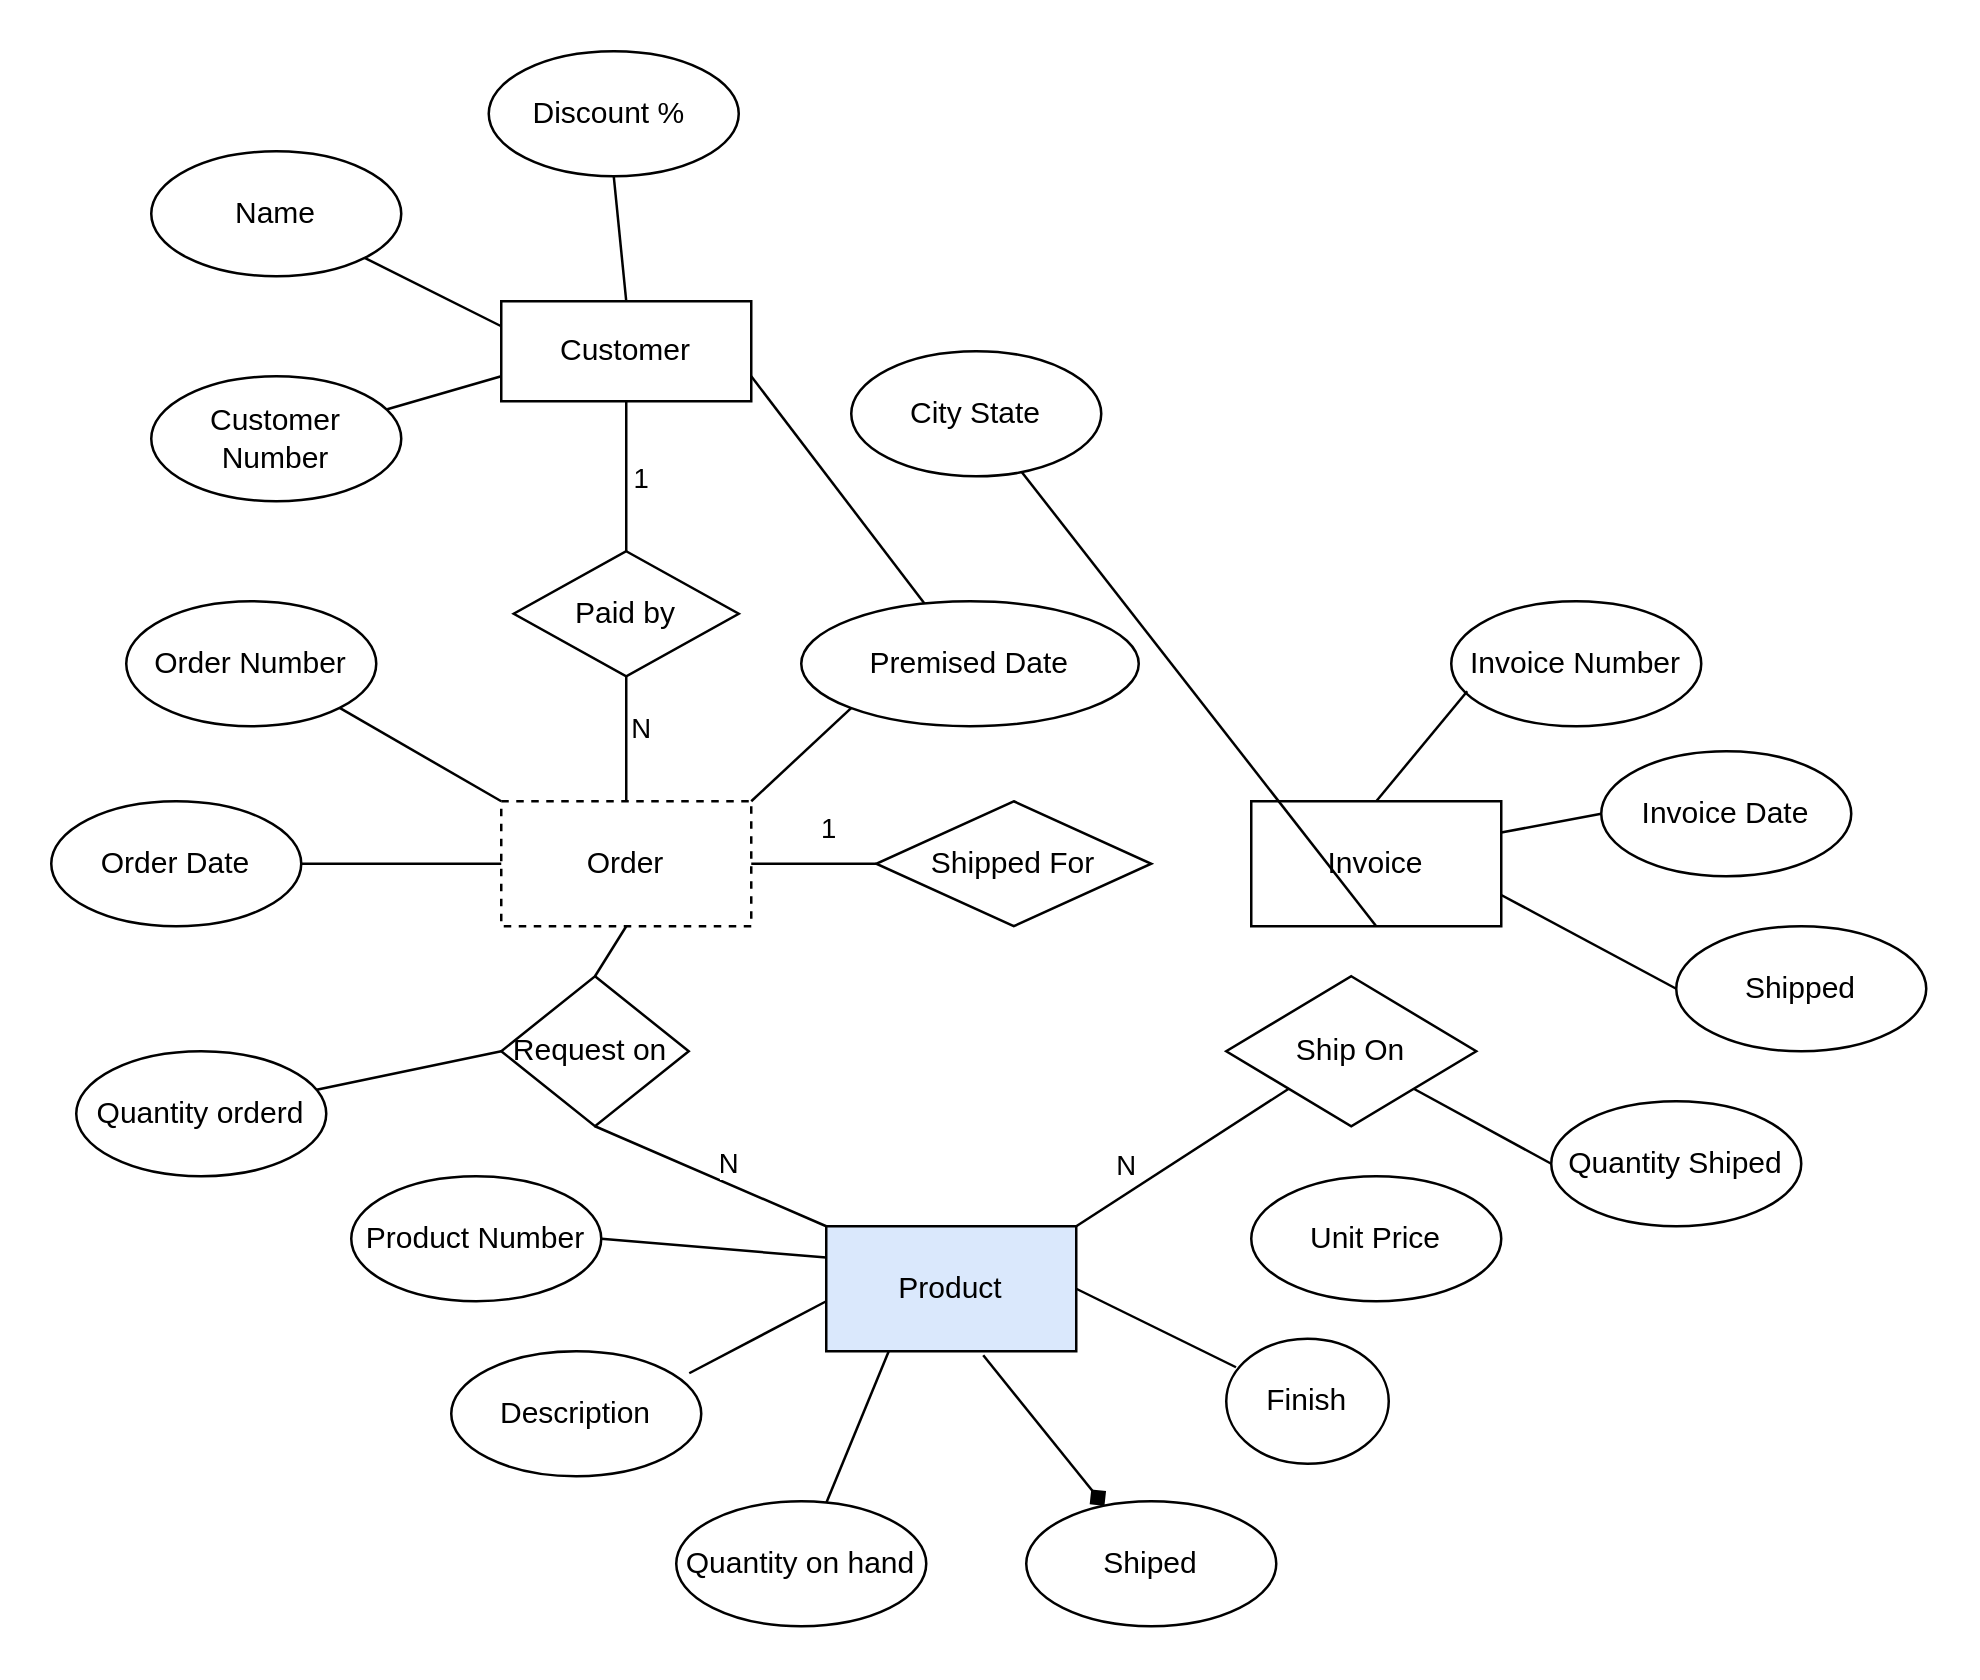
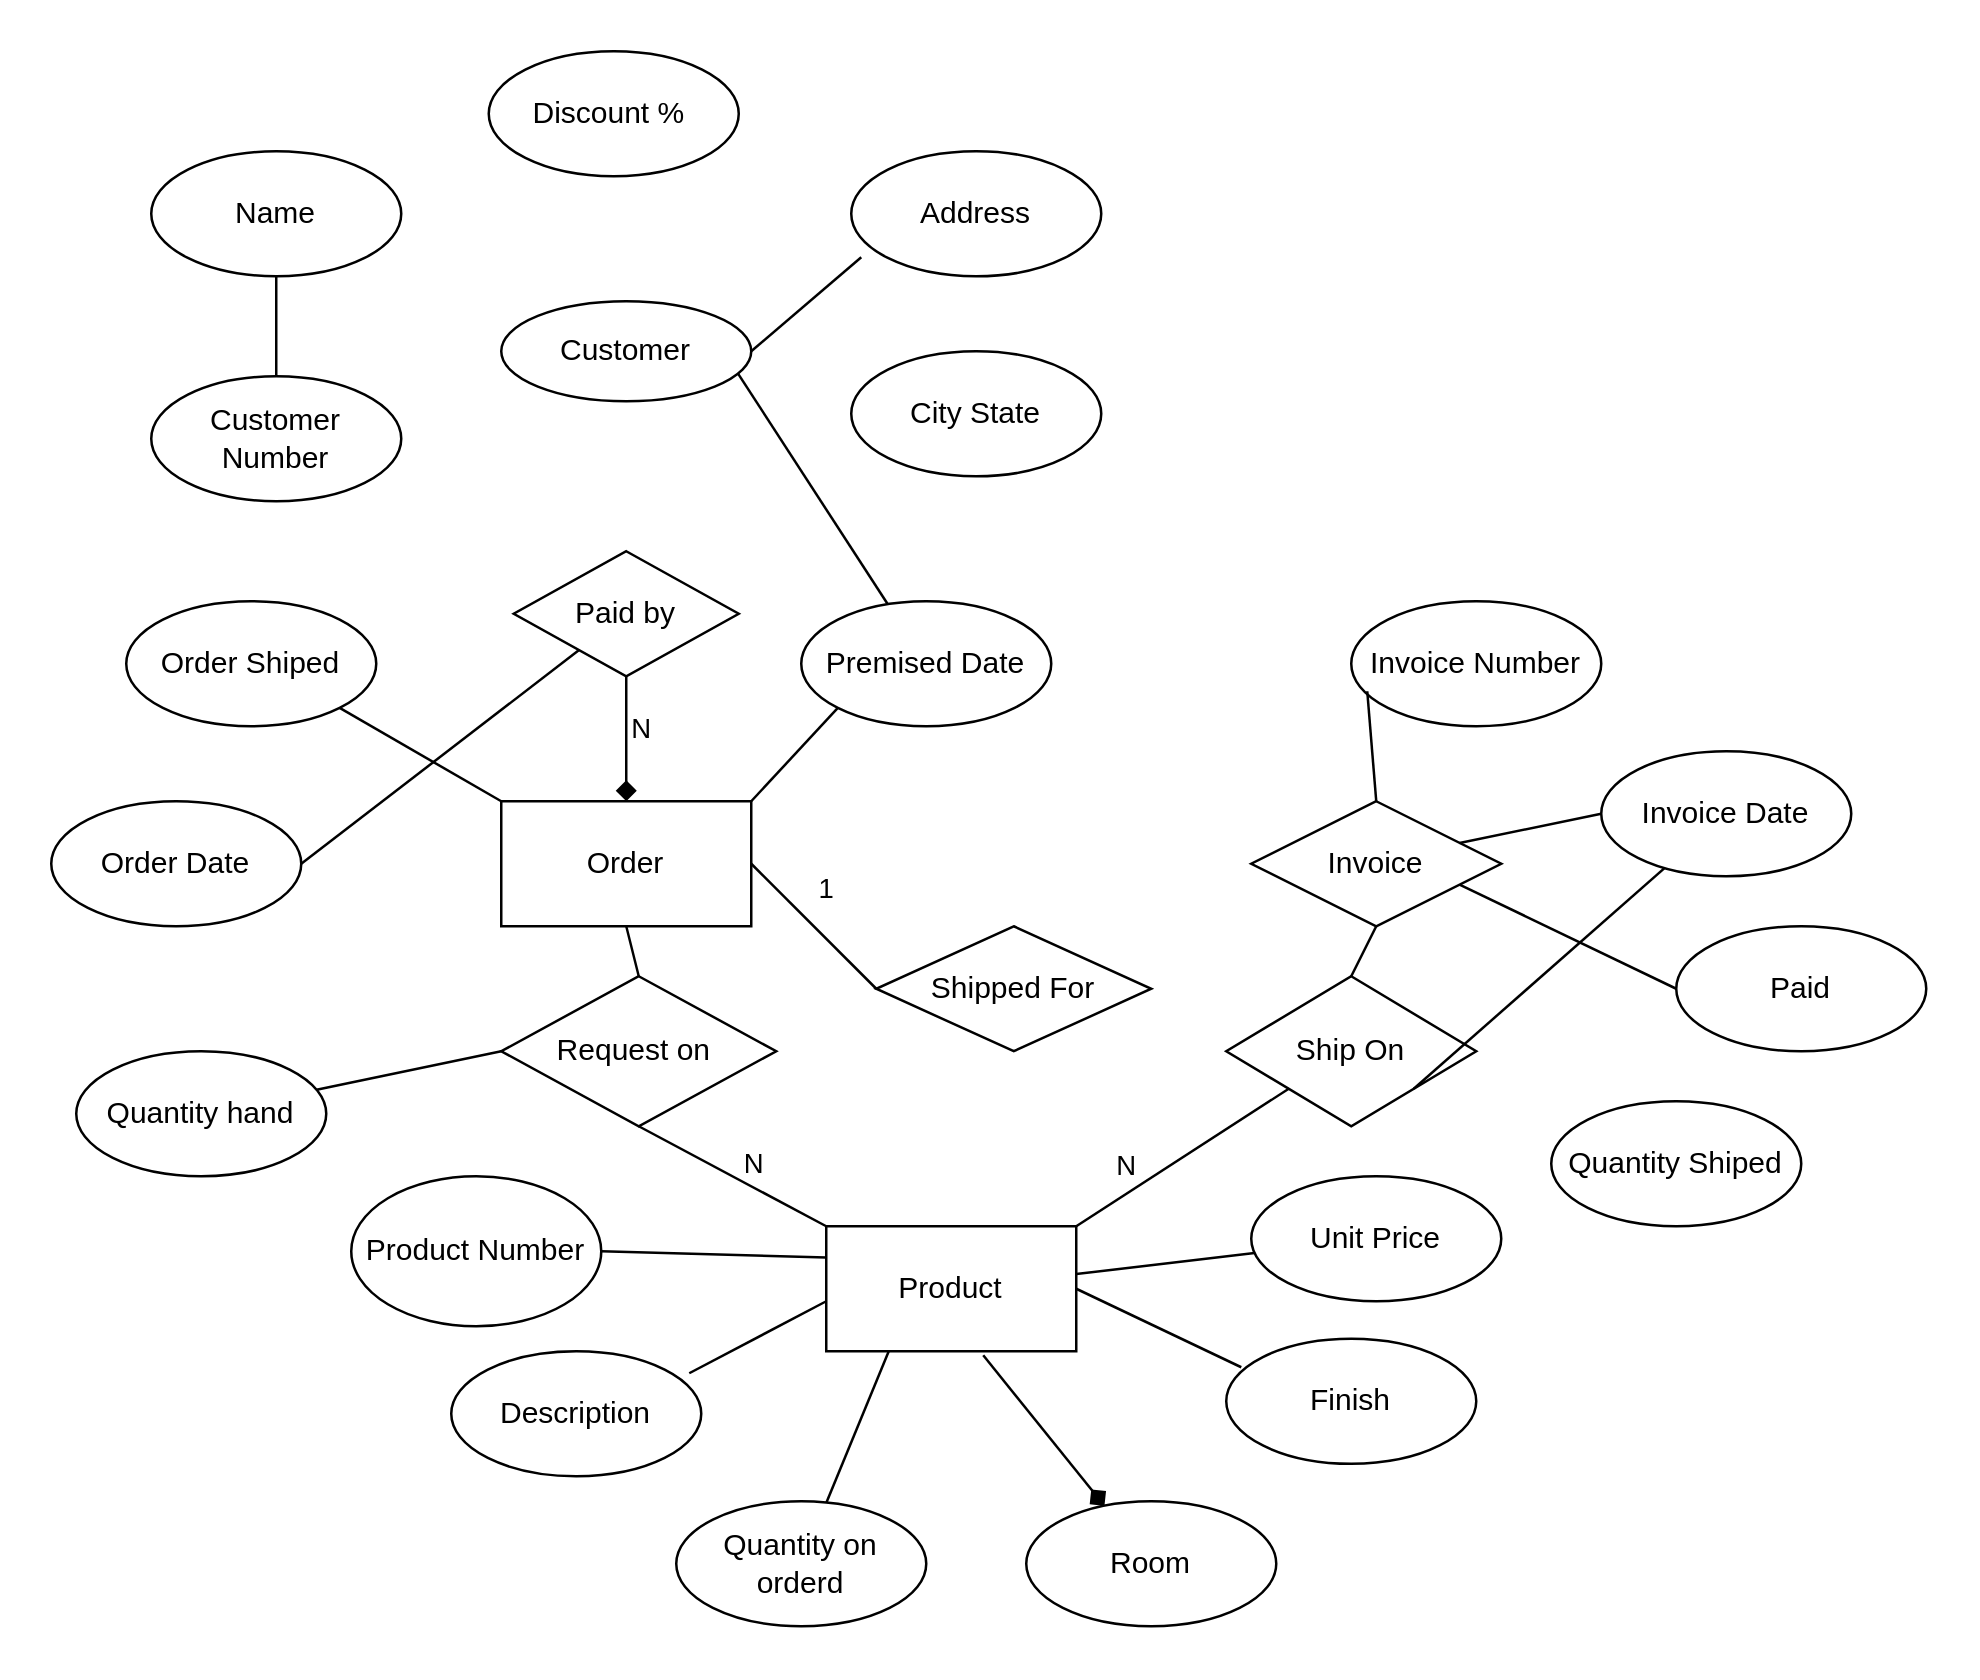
node "Address": added
edge "Discount %" -- "Customer": removed
edge "Name" -- "Customer": now "Name" -- "Customer Number"
edge "Address" -- "Customer": added
node "Customer": shape rectangle -> ellipse
edge "Customer" -- "Customer Number": removed
edge "Customer" -- "Paid by": removed, label "1"
node "Order Number": label "Order Number" -> "Order Shiped"
node "Premised Date": size 338x125 -> 250x125
node "Invoice Number": moved (1576, 664) -> (1476, 664)
edge "City State" -- "Invoice": now "Ship On" -- "Invoice"
edge "Paid by" -- "Order": arrowhead none -> diamond
edge "Order Date" -- "Order": now "Order Date" -- "Paid by"
node "Order": style dashed -> solid
node "Shipped For": moved (1014, 864) -> (1014, 989)
node "Invoice": shape rectangle -> diamond
node "Shipped": label "Shipped" -> "Paid"
node "Request on": size 188x150 -> 275x150
node "Quantity orderd": label "Quantity orderd" -> "Quantity hand"
edge "Ship On" -- "Quantity Shiped": now "Ship On" -- "Invoice Date"
node "Product Number": size 250x125 -> 250x150
edge "Unit Price" -- "Product": added
node "Product": fillcolor #dae8fc -> #ffffff
node "Finish": size 163x125 -> 250x125
node "Quantity on hand": label "Quantity on hand" -> "Quantity on orderd"
node "Shiped": label "Shiped" -> "Room"
